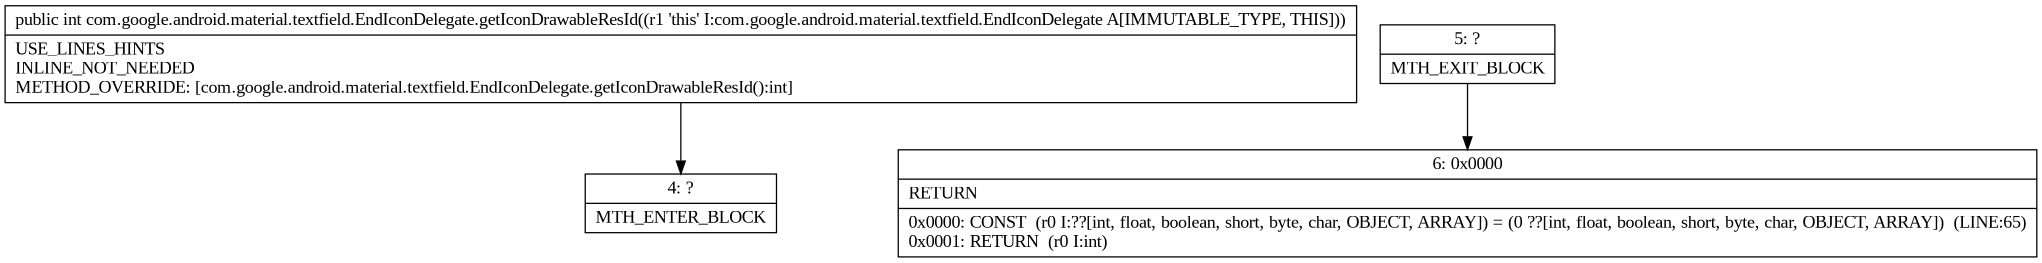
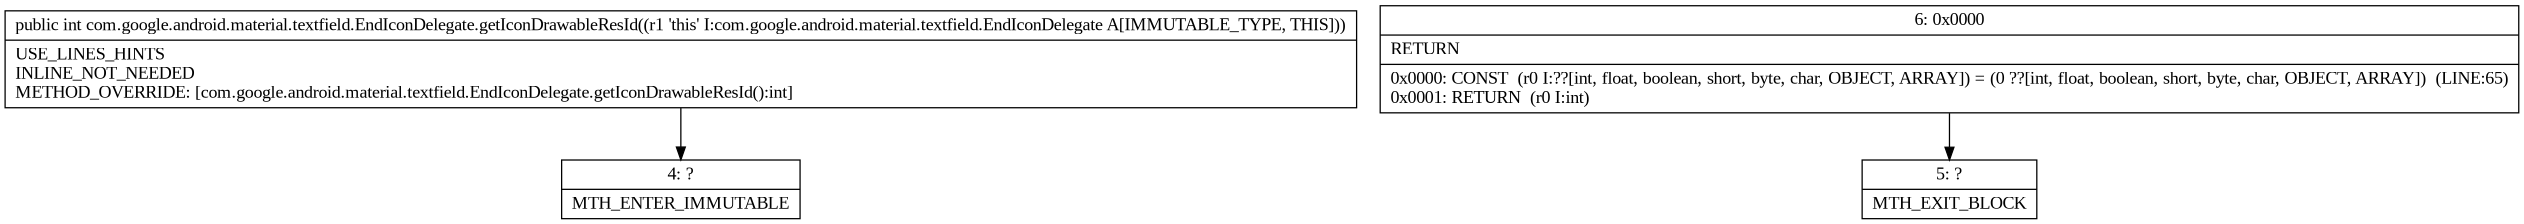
edge "5: ?" -> "6: 0x0000": reversed
node "4: ?": text "MTH_ENTER_BLOCK" -> "MTH_ENTER_IMMUTABLE"
